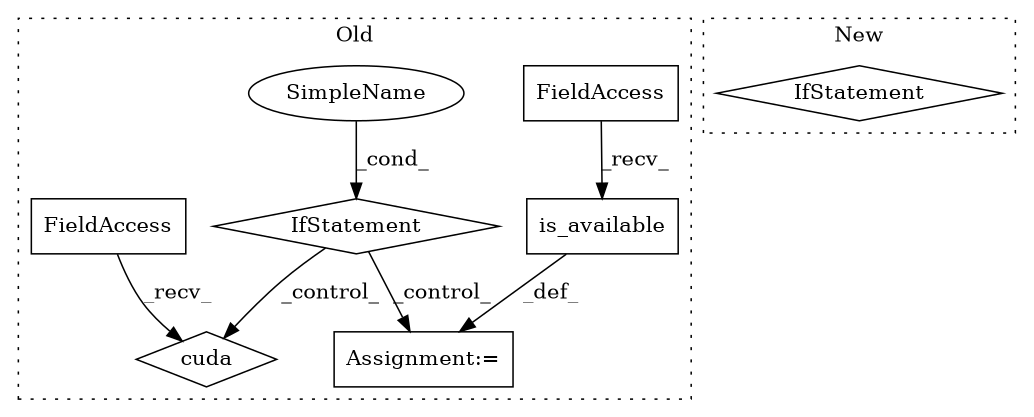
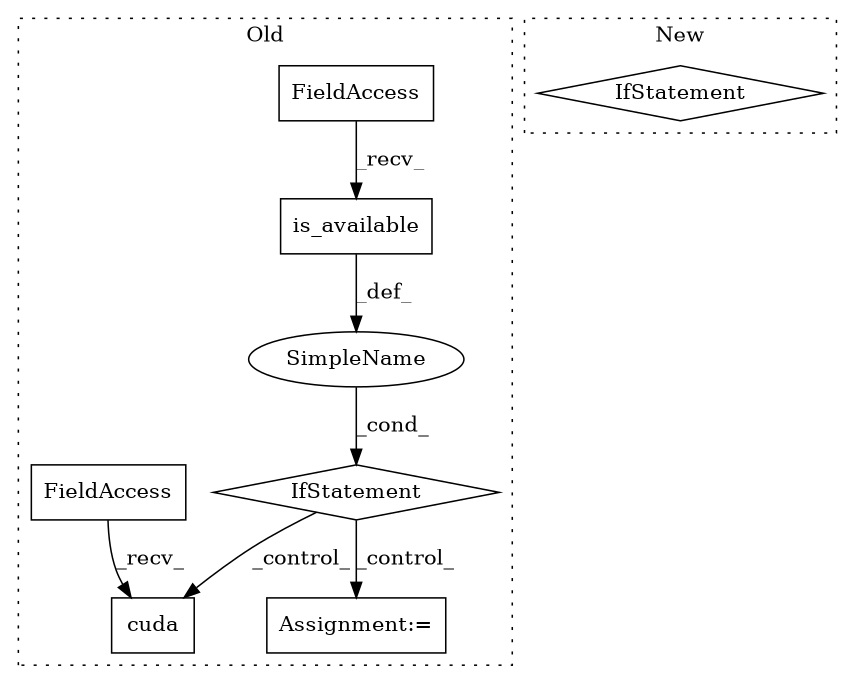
edge "is_available" -> "Assignment:=": now "is_available" -> "SimpleName"
node "cuda": shape diamond -> box
